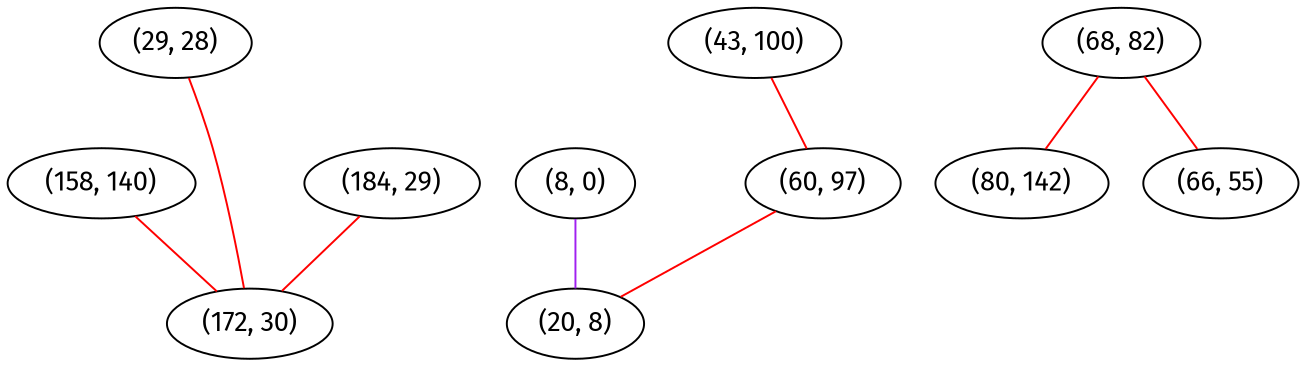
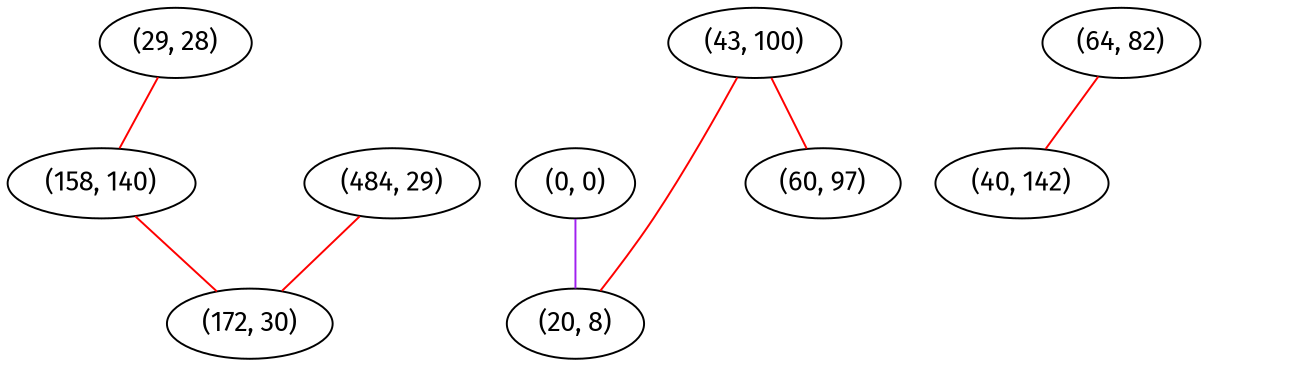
node "(68, 82)": label "(68, 82)" -> "(64, 82)"
edge "(29, 28)" -- "(172, 30)": now "(29, 28)" -- "(158, 140)"
node "(184, 29)": label "(184, 29)" -> "(484, 29)"
node "(8, 0)": label "(8, 0)" -> "(0, 0)"
node "(80, 142)": label "(80, 142)" -> "(40, 142)"
node "(66, 55)": removed
edge "(60, 97)" -- "(20, 8)": now "(43, 100)" -- "(20, 8)"
